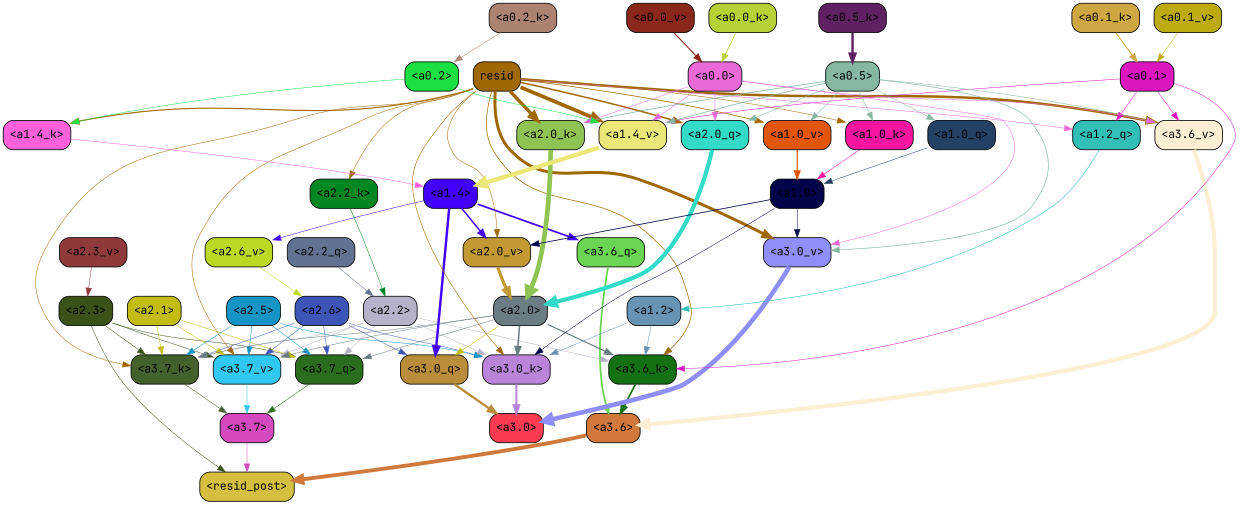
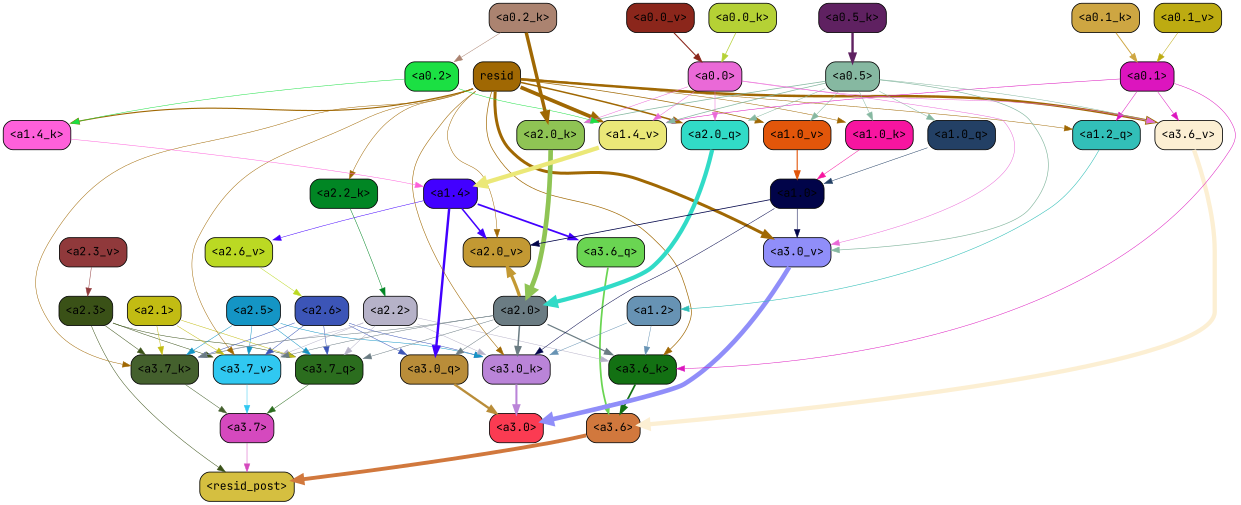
edge "resid" -> "<a2.0_k>": now "<a0.2_k>" -> "<a2.0_k>"
edge "resid" -> "<a1.2_q>": color #ea69d7 -> #a06803
node "<a2.2_q>": removed
edge "<a2.0_v>" -> "<a2.0>": reversed
edge "<a2.0>" -> "<a3.0_q>": color #c2bc13 -> #6b7c83
